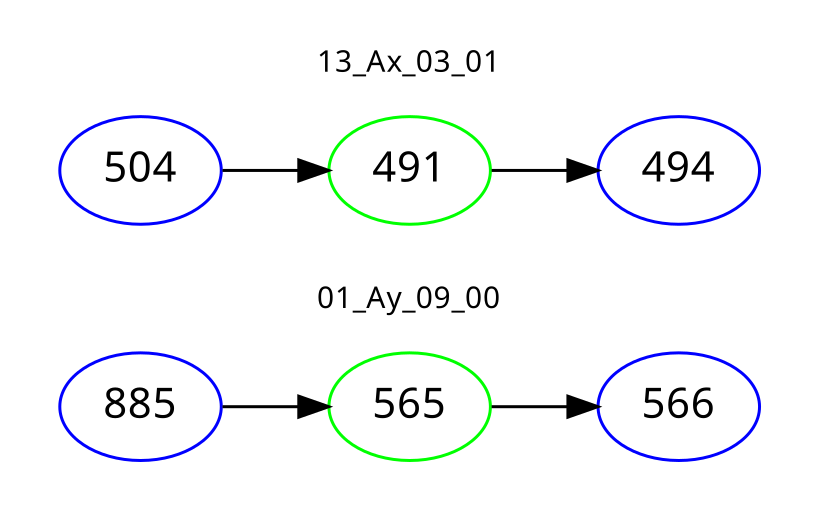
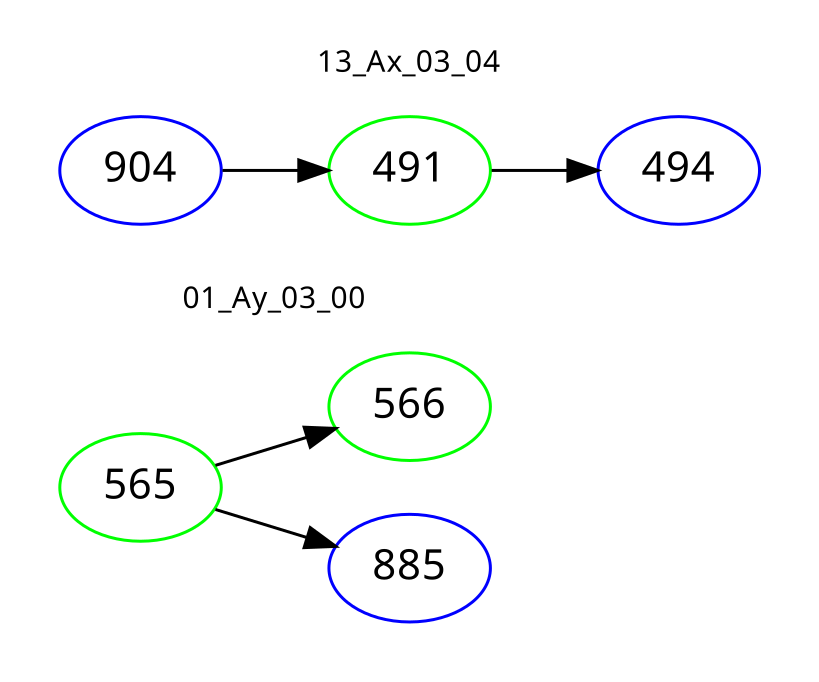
cluster "13_Ax_03_01": label "13_Ax_03_01" -> "13_Ax_03_04"
node "504": label "504" -> "904"
cluster "01_Ay_09_00": label "01_Ay_09_00" -> "01_Ay_03_00"
edge "885" -> "565": reversed
node "566": color blue -> green
